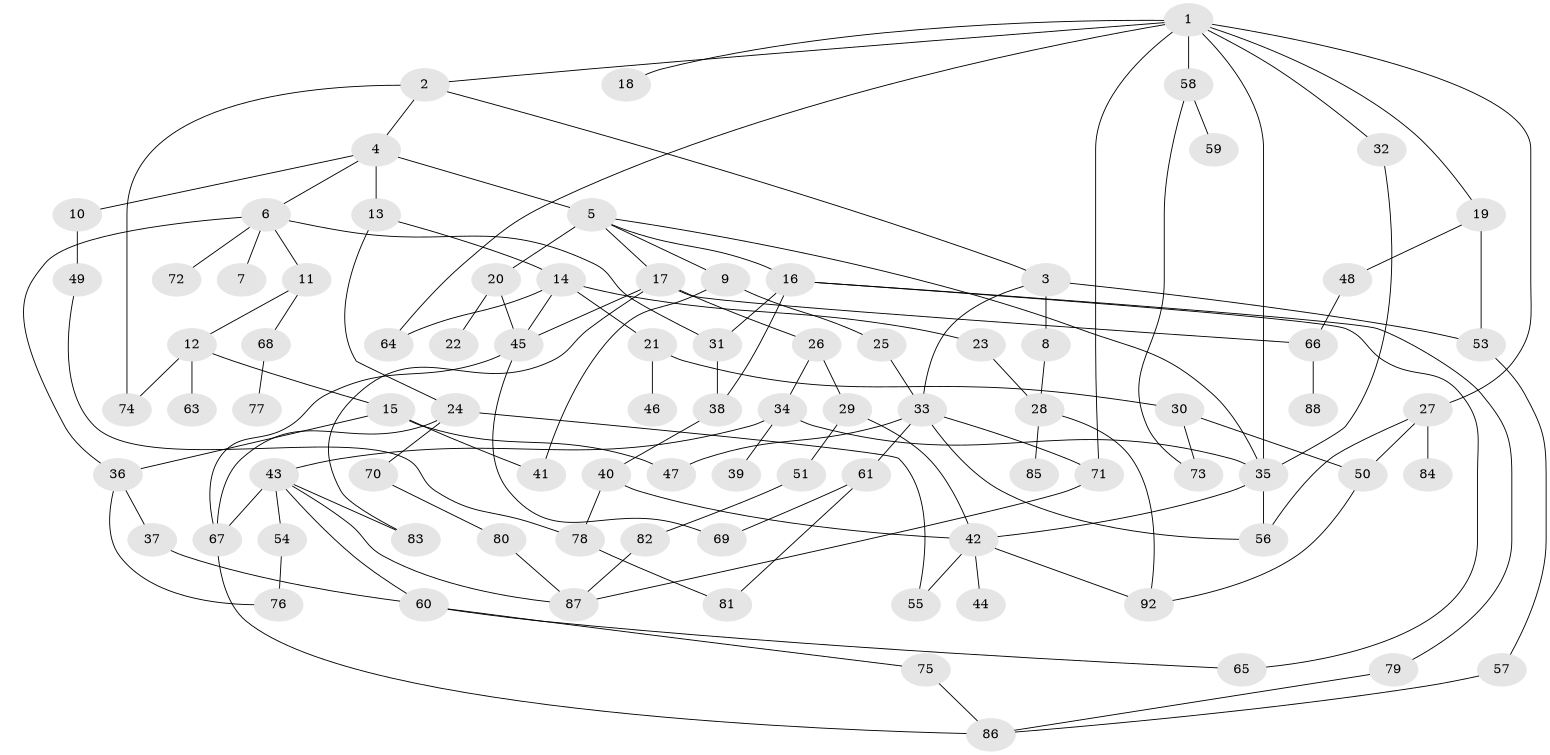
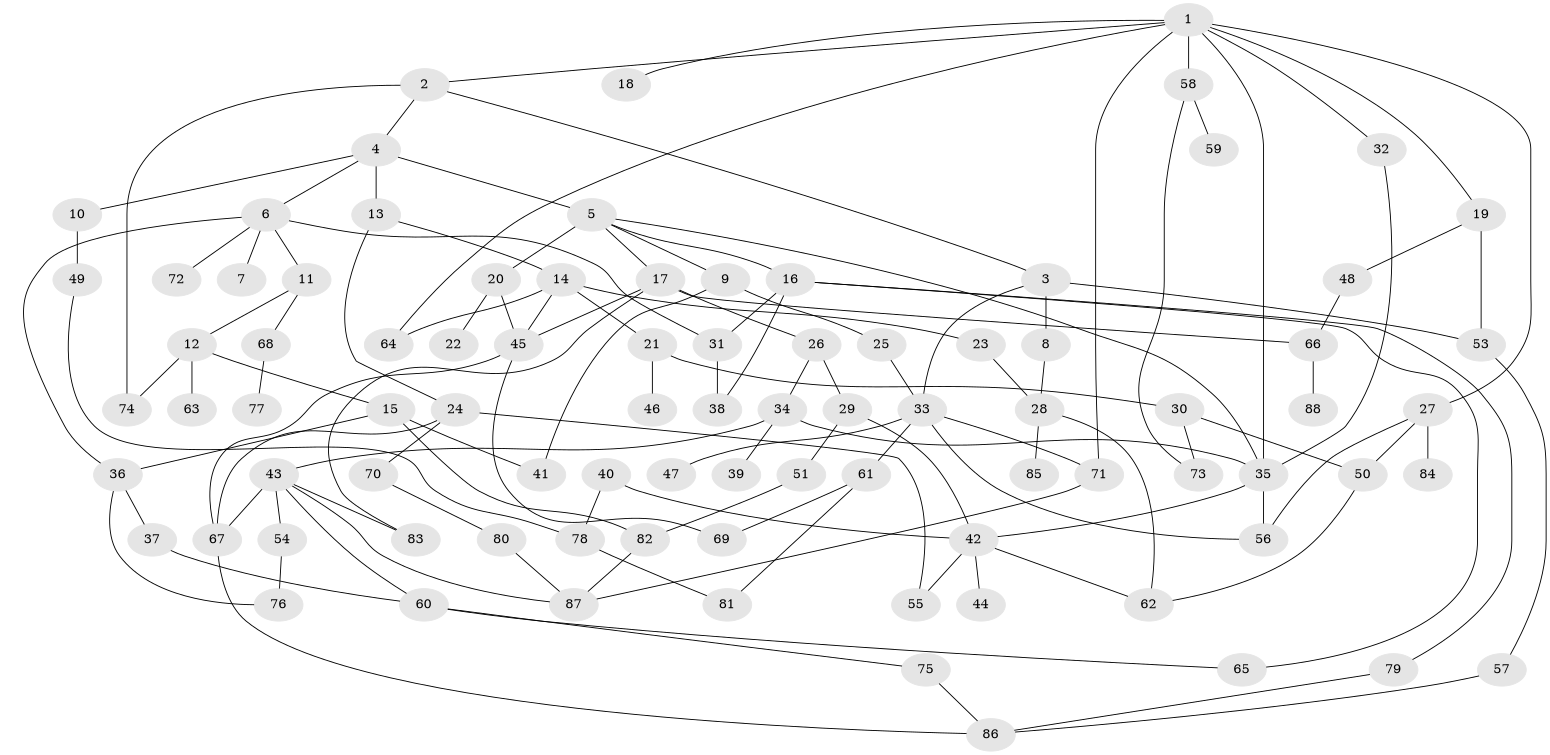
edge "15" -- "47": now "15" -- "82"
edge "38" -- "40": removed
node "92": label "92" -> "62"
